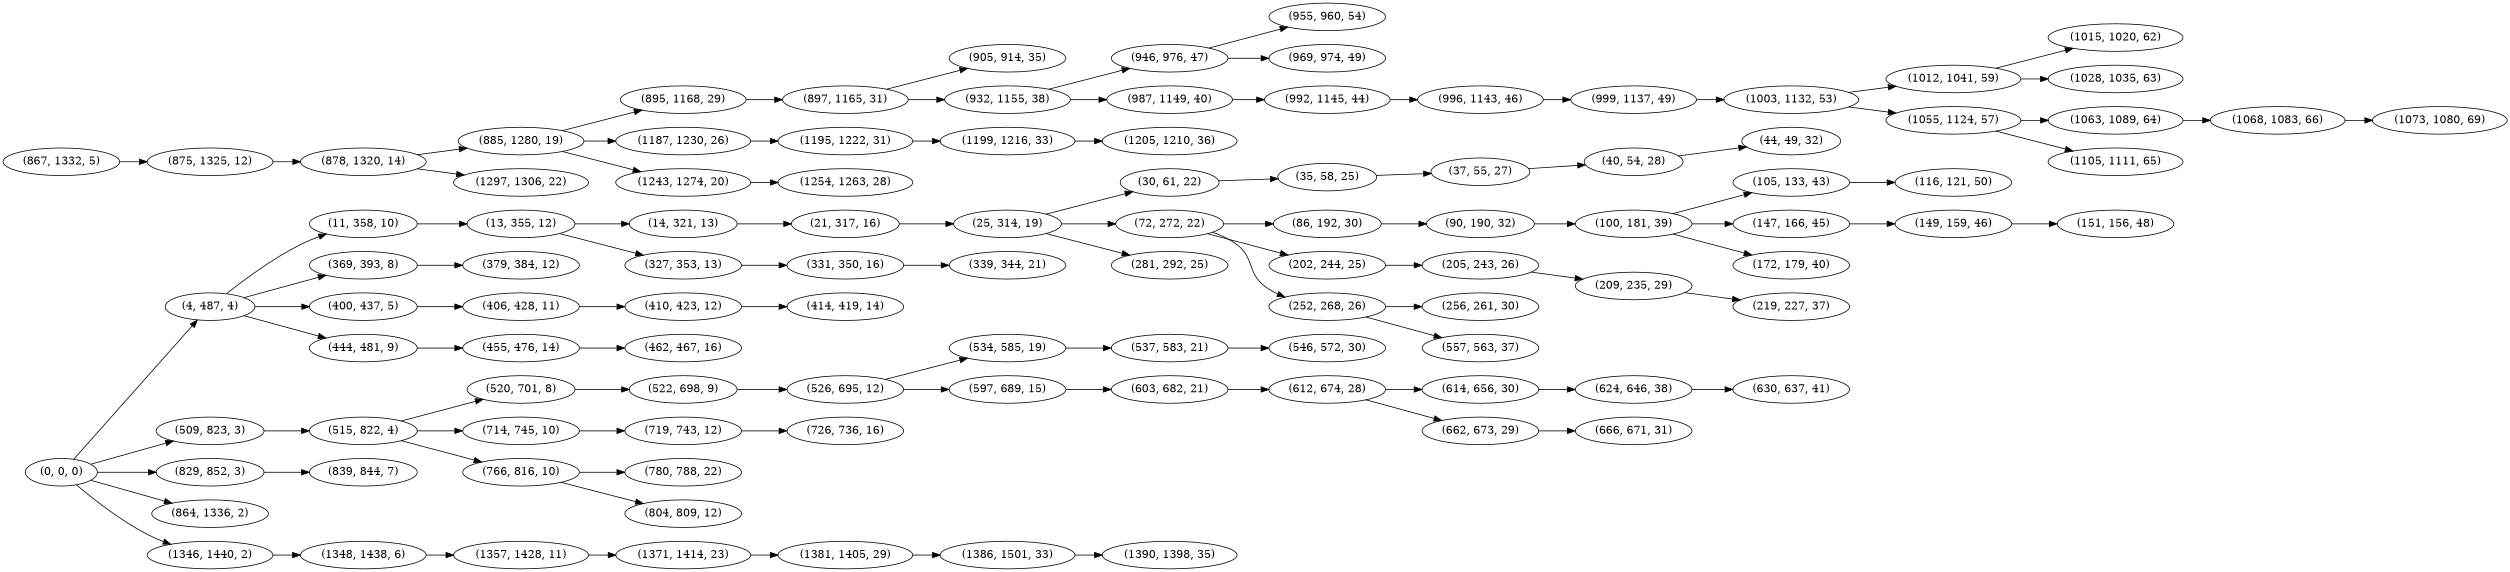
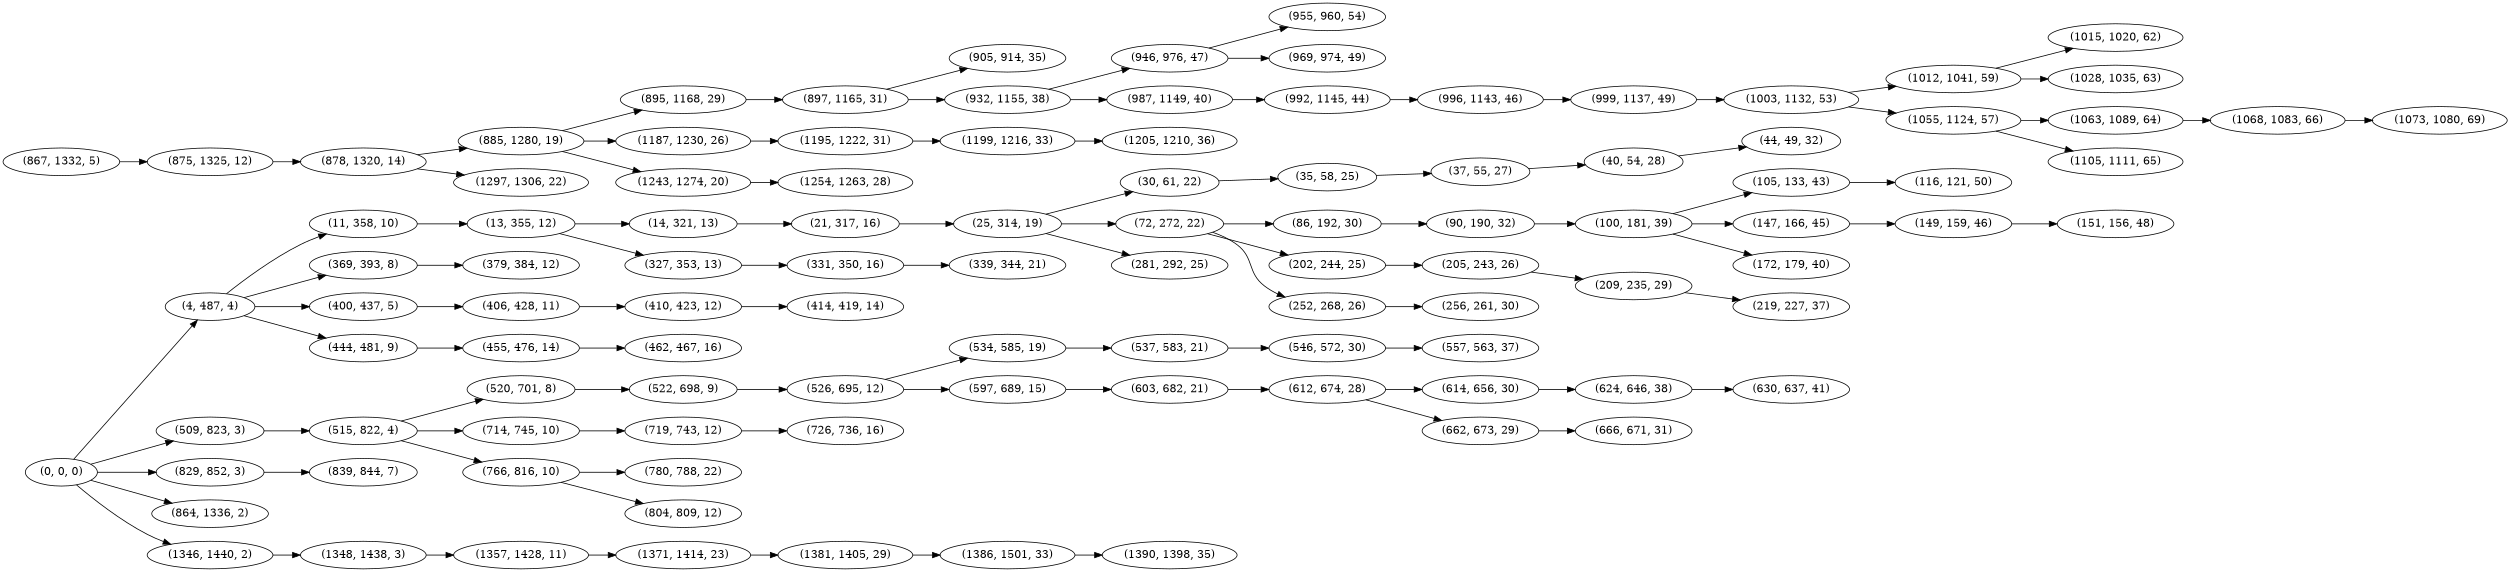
edge "(252, 268, 26)" -> "(557, 563, 37)": now "(546, 572, 30)" -> "(557, 563, 37)"
node "(1348, 1438, 6)": label "(1348, 1438, 6)" -> "(1348, 1438, 3)"
